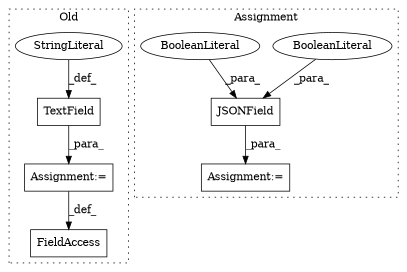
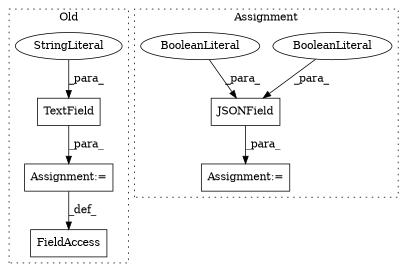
edge "StringLiteral" -> "TextField": label "_def_" -> "_para_"
